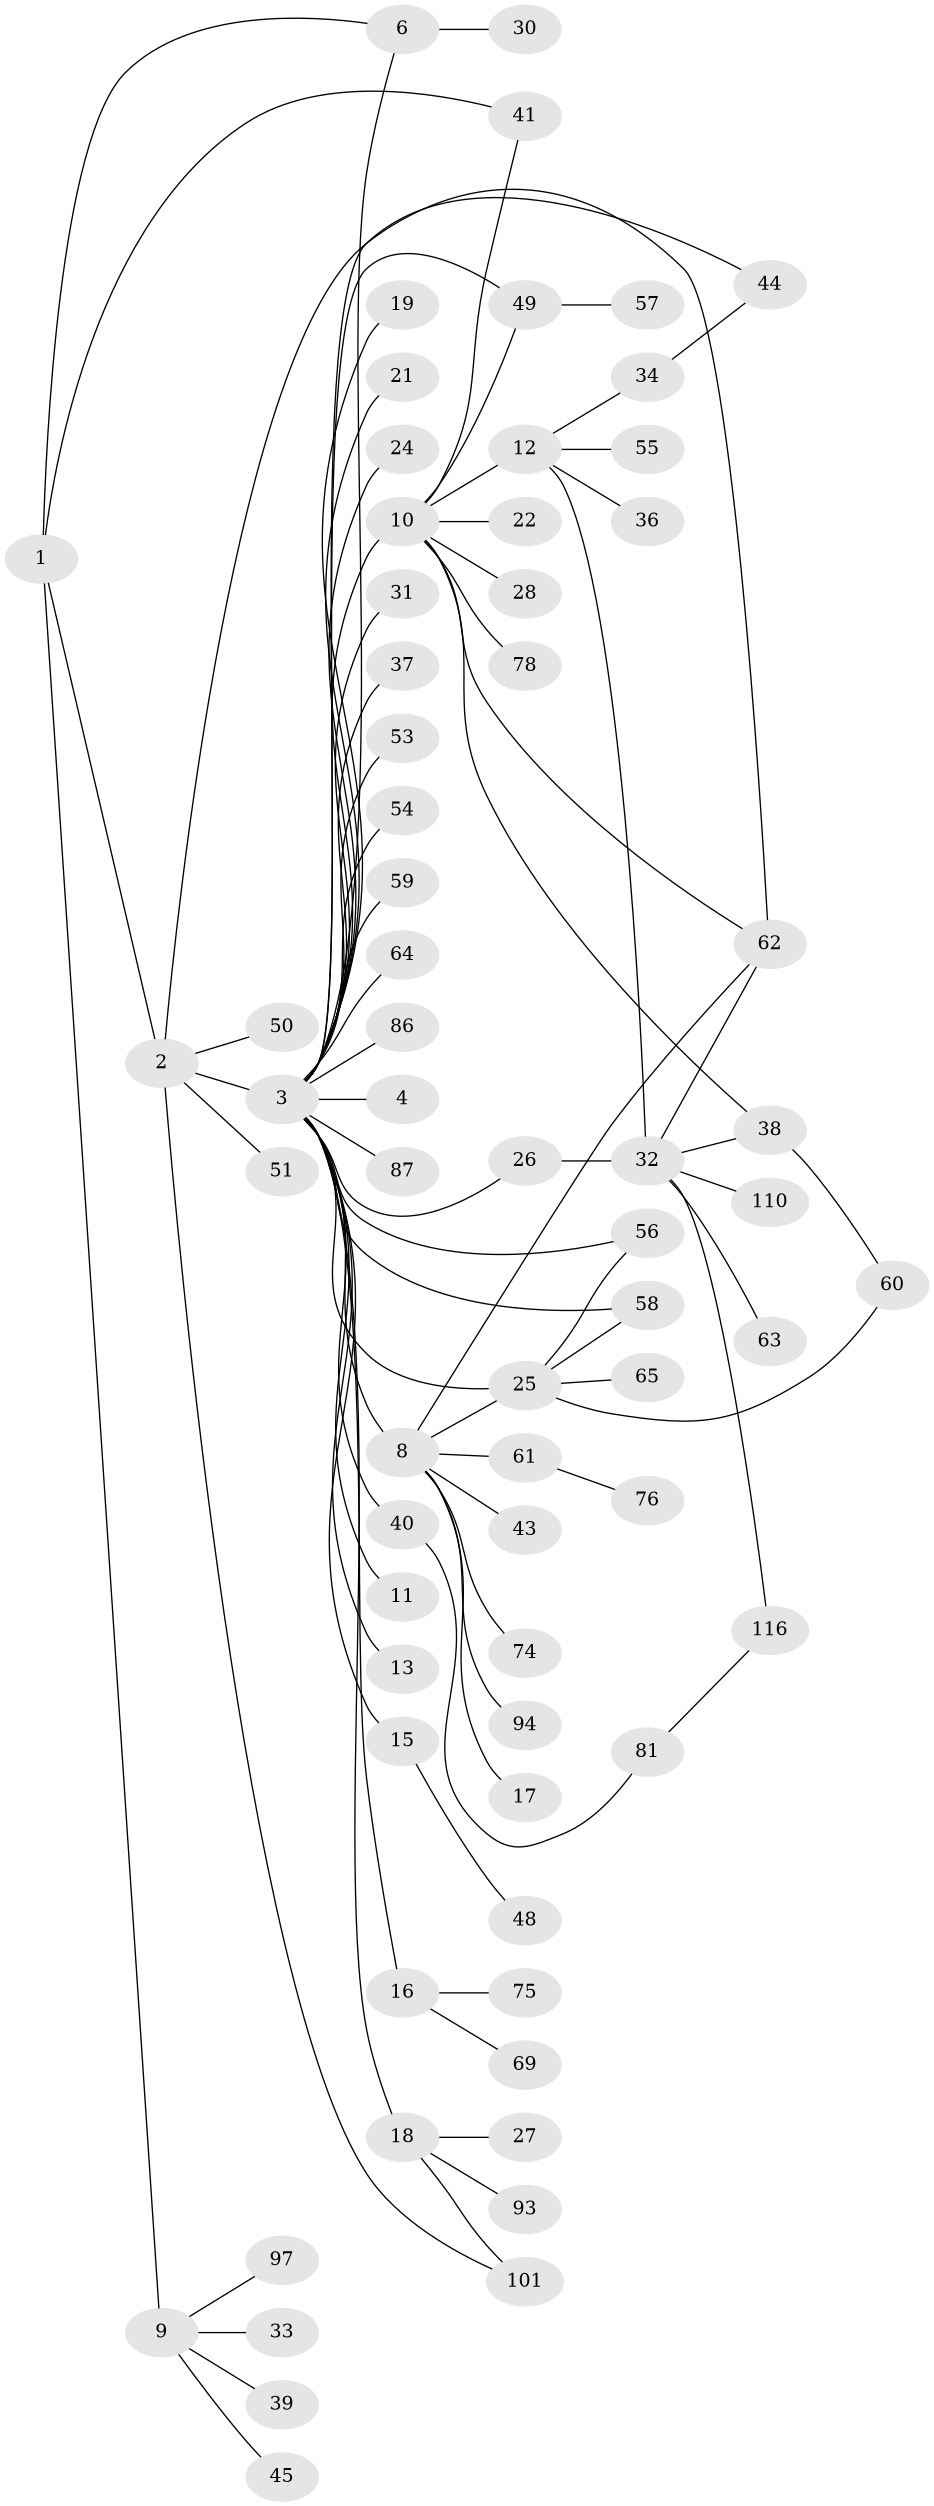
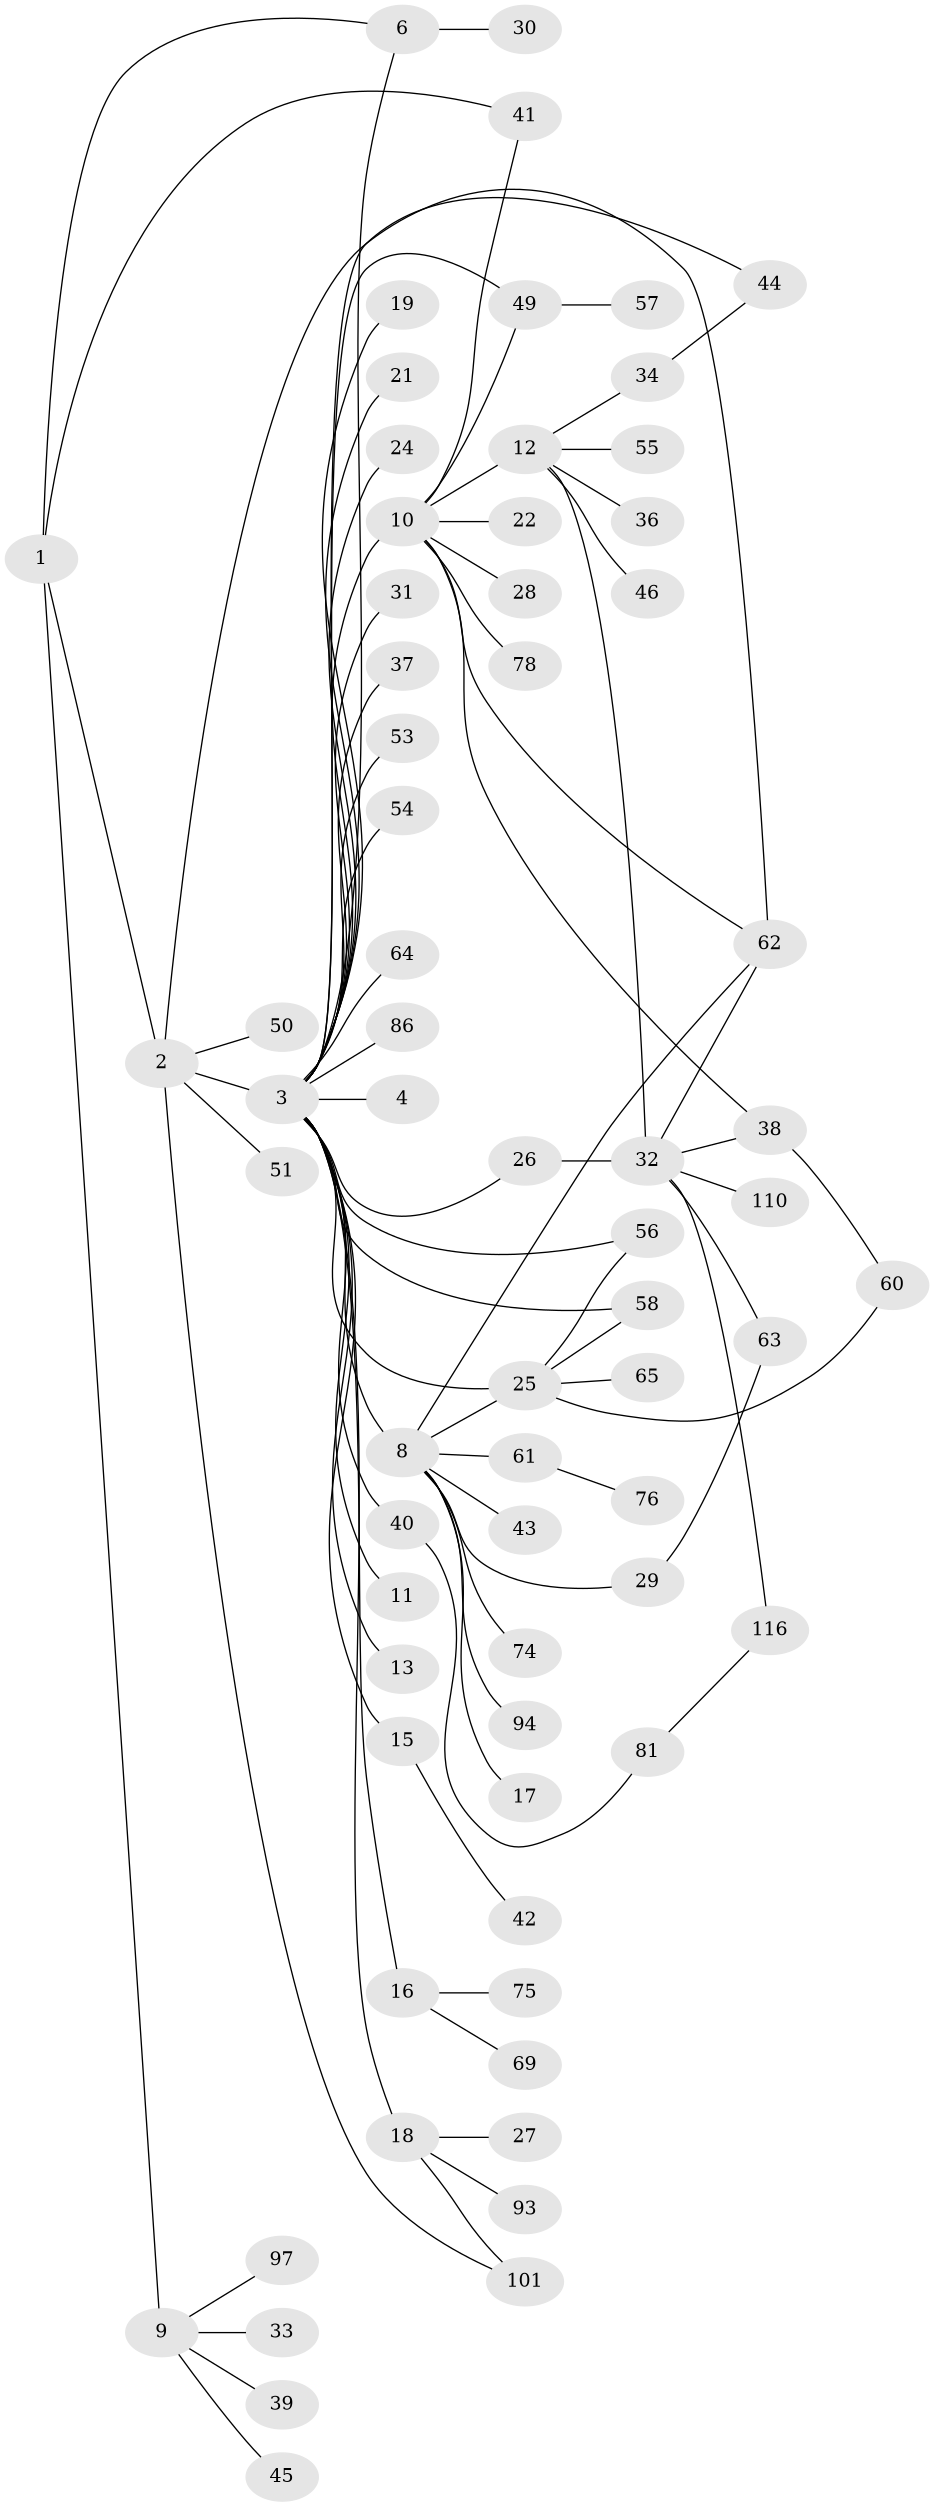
node "46": added
node "59": removed
node "87": removed
node "29": added
node "48": label "48" -> "42"
